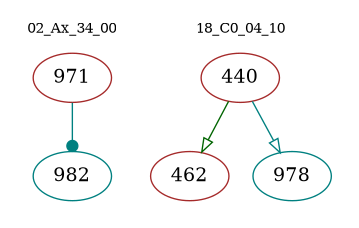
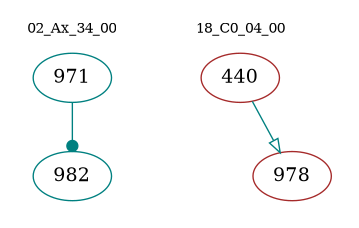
cluster "18_C0_04_10": label "18_C0_04_10" -> "18_C0_04_00"
node "971": color brown -> teal
node "462": removed
node "978": color teal -> brown
